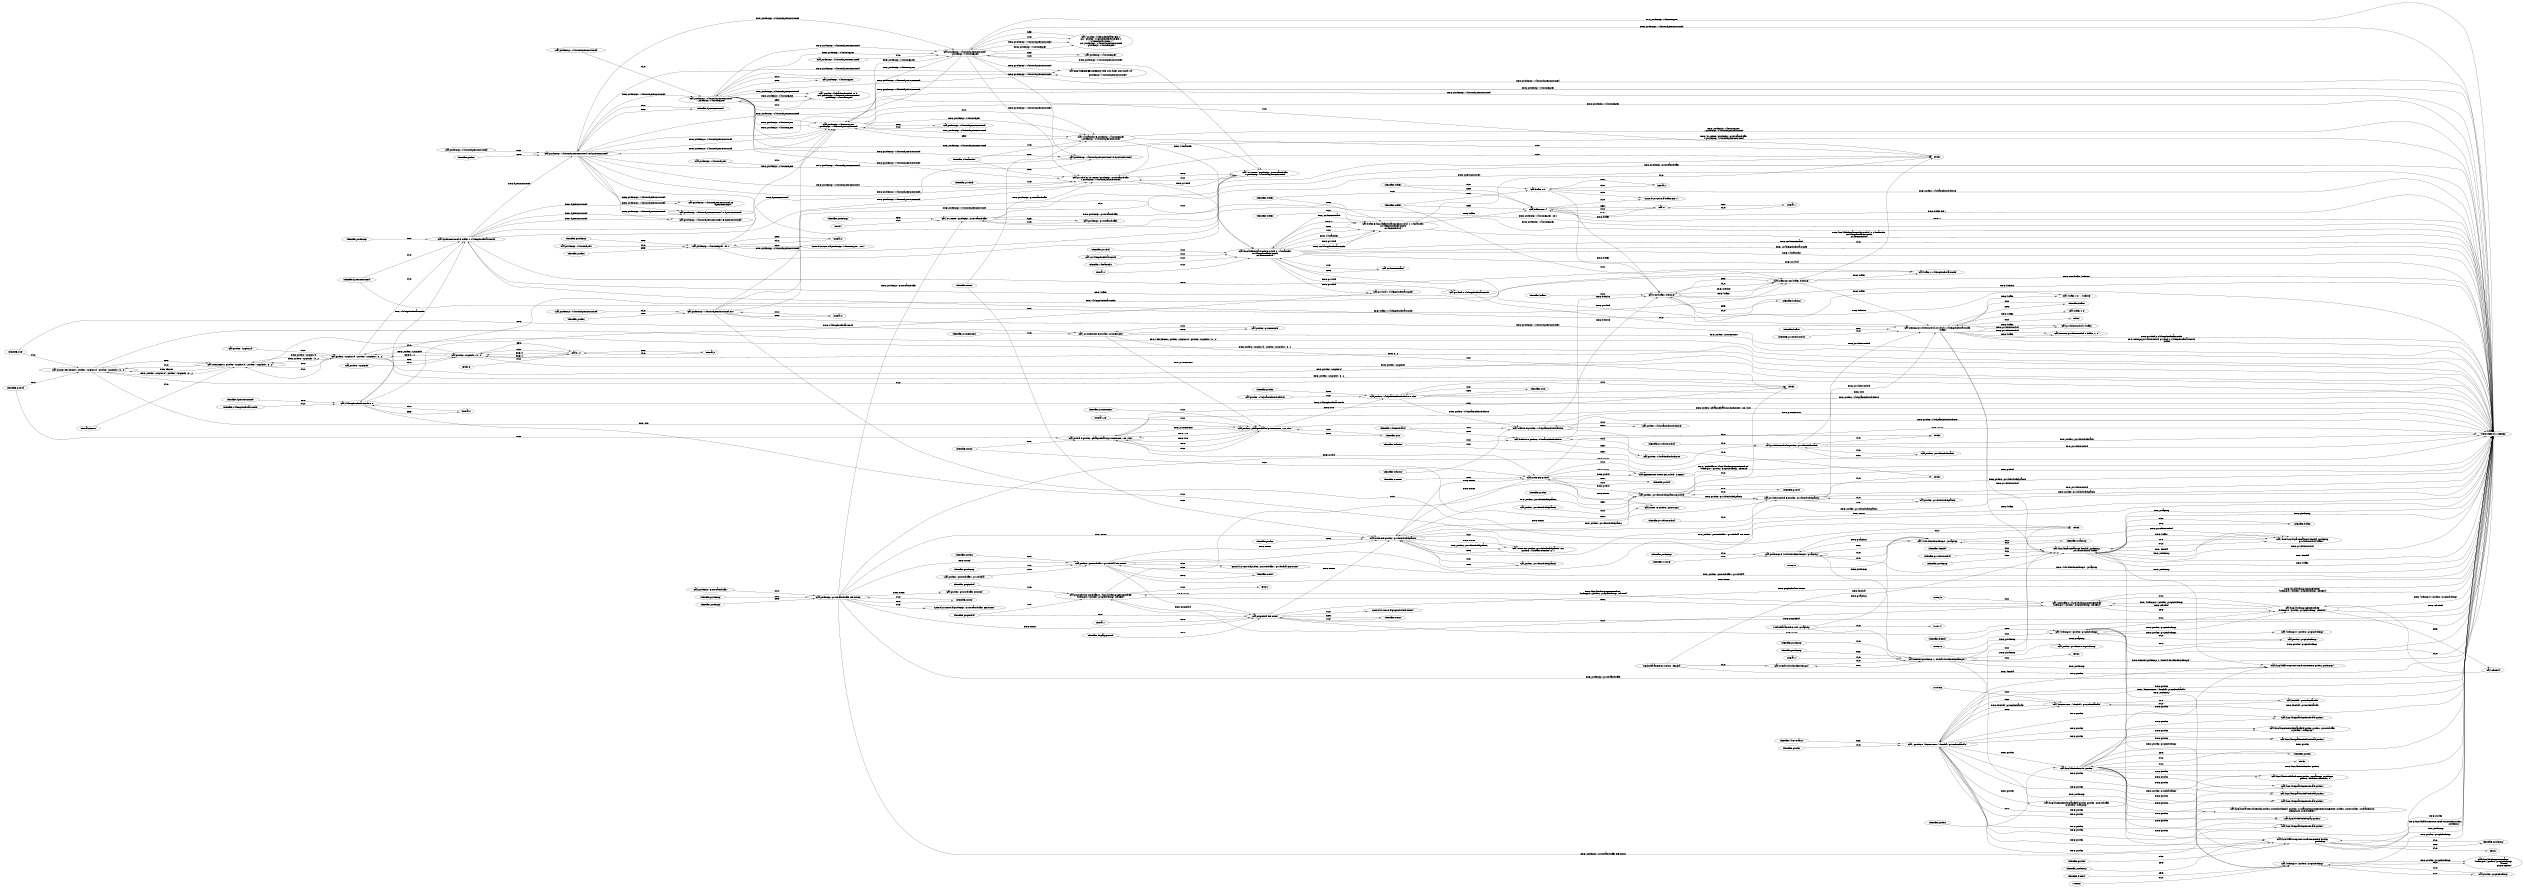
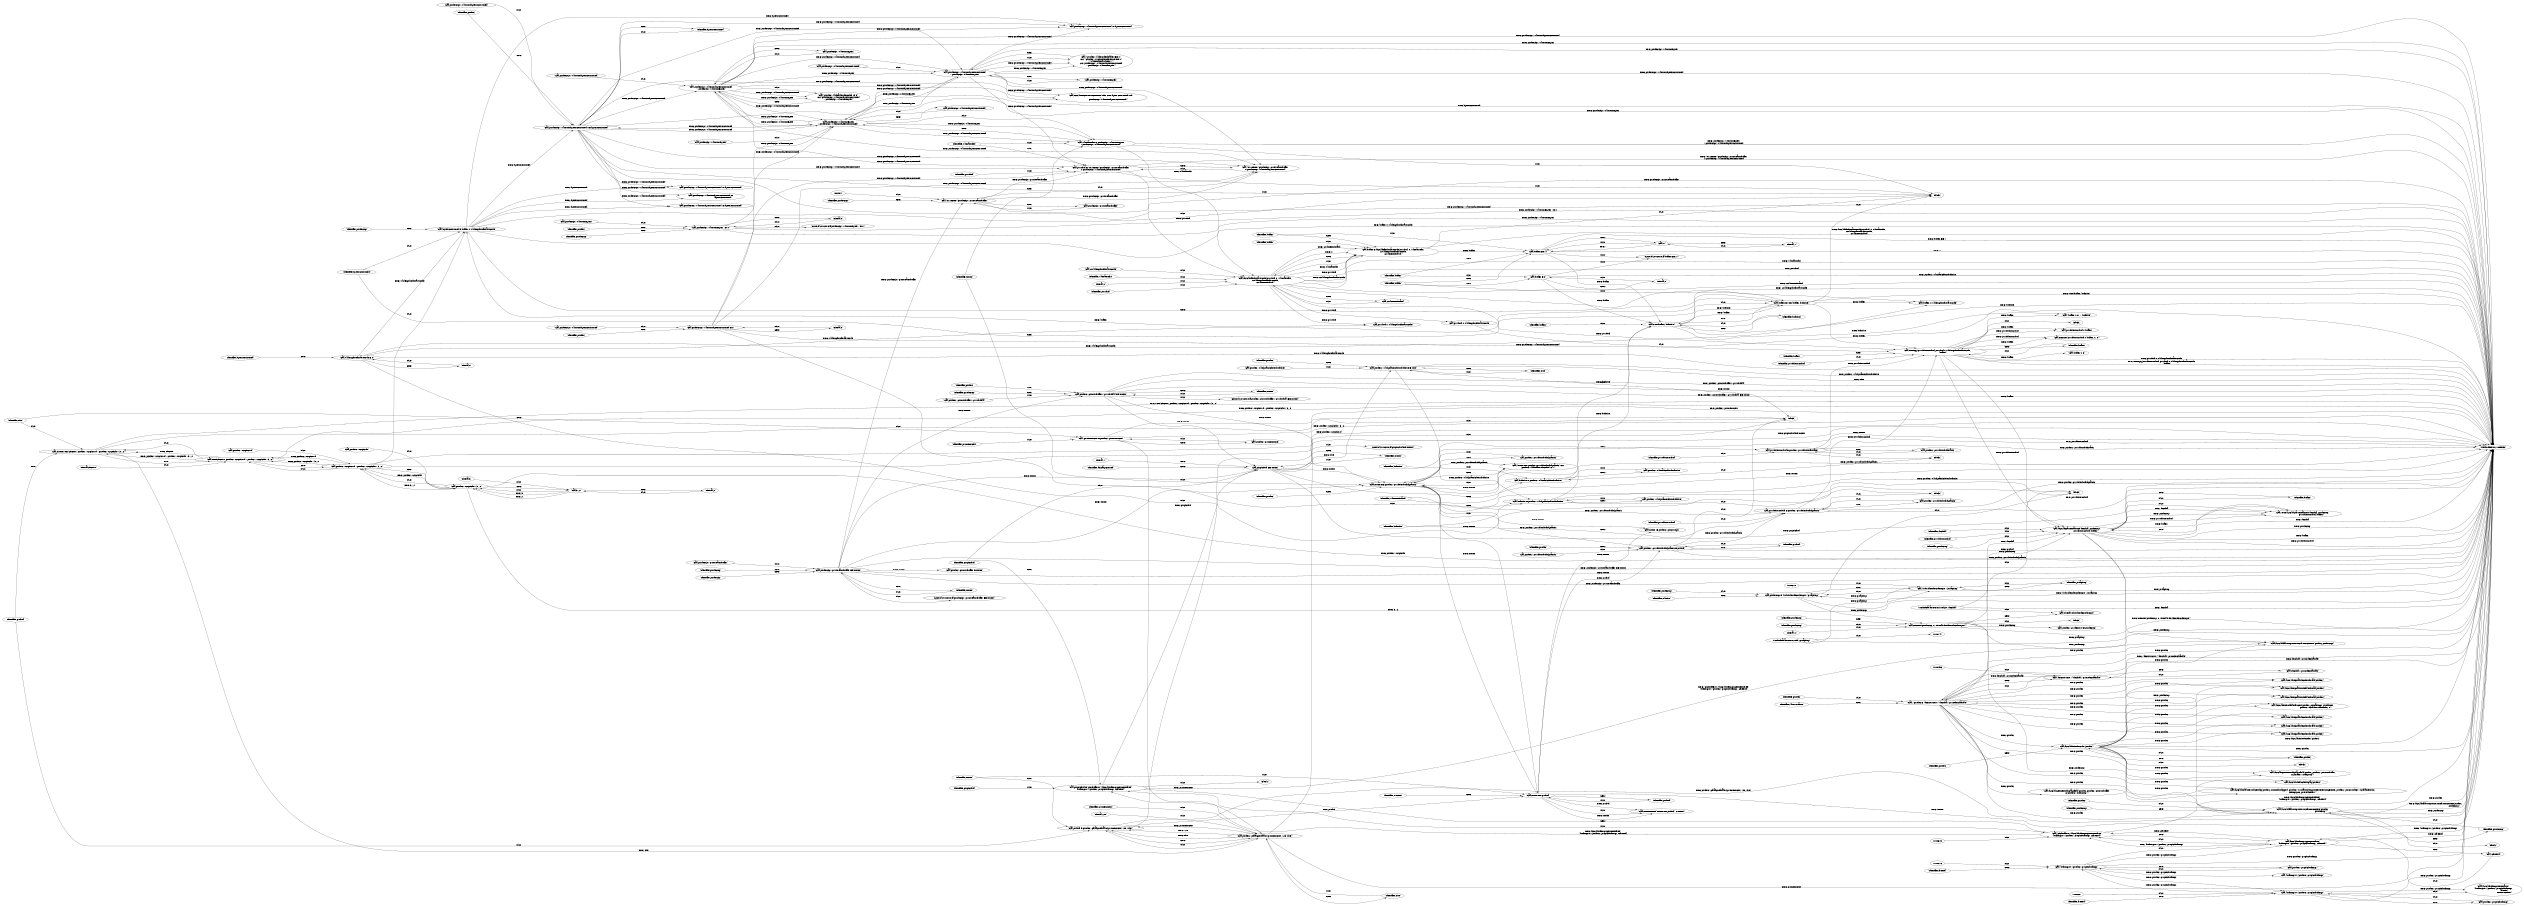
node "(Block,3)": label "(Block,3)" -> "(Literal,3)"
node "(Identifier,u4_length_of_start_code)": removed
edge "(Call,sizeof(ivd_video_decode_op_t))" -> "(Call,memset(ps_dec_op, 0, sizeof(ivd_video_decode_op_t)))": removed, label "AST:"
